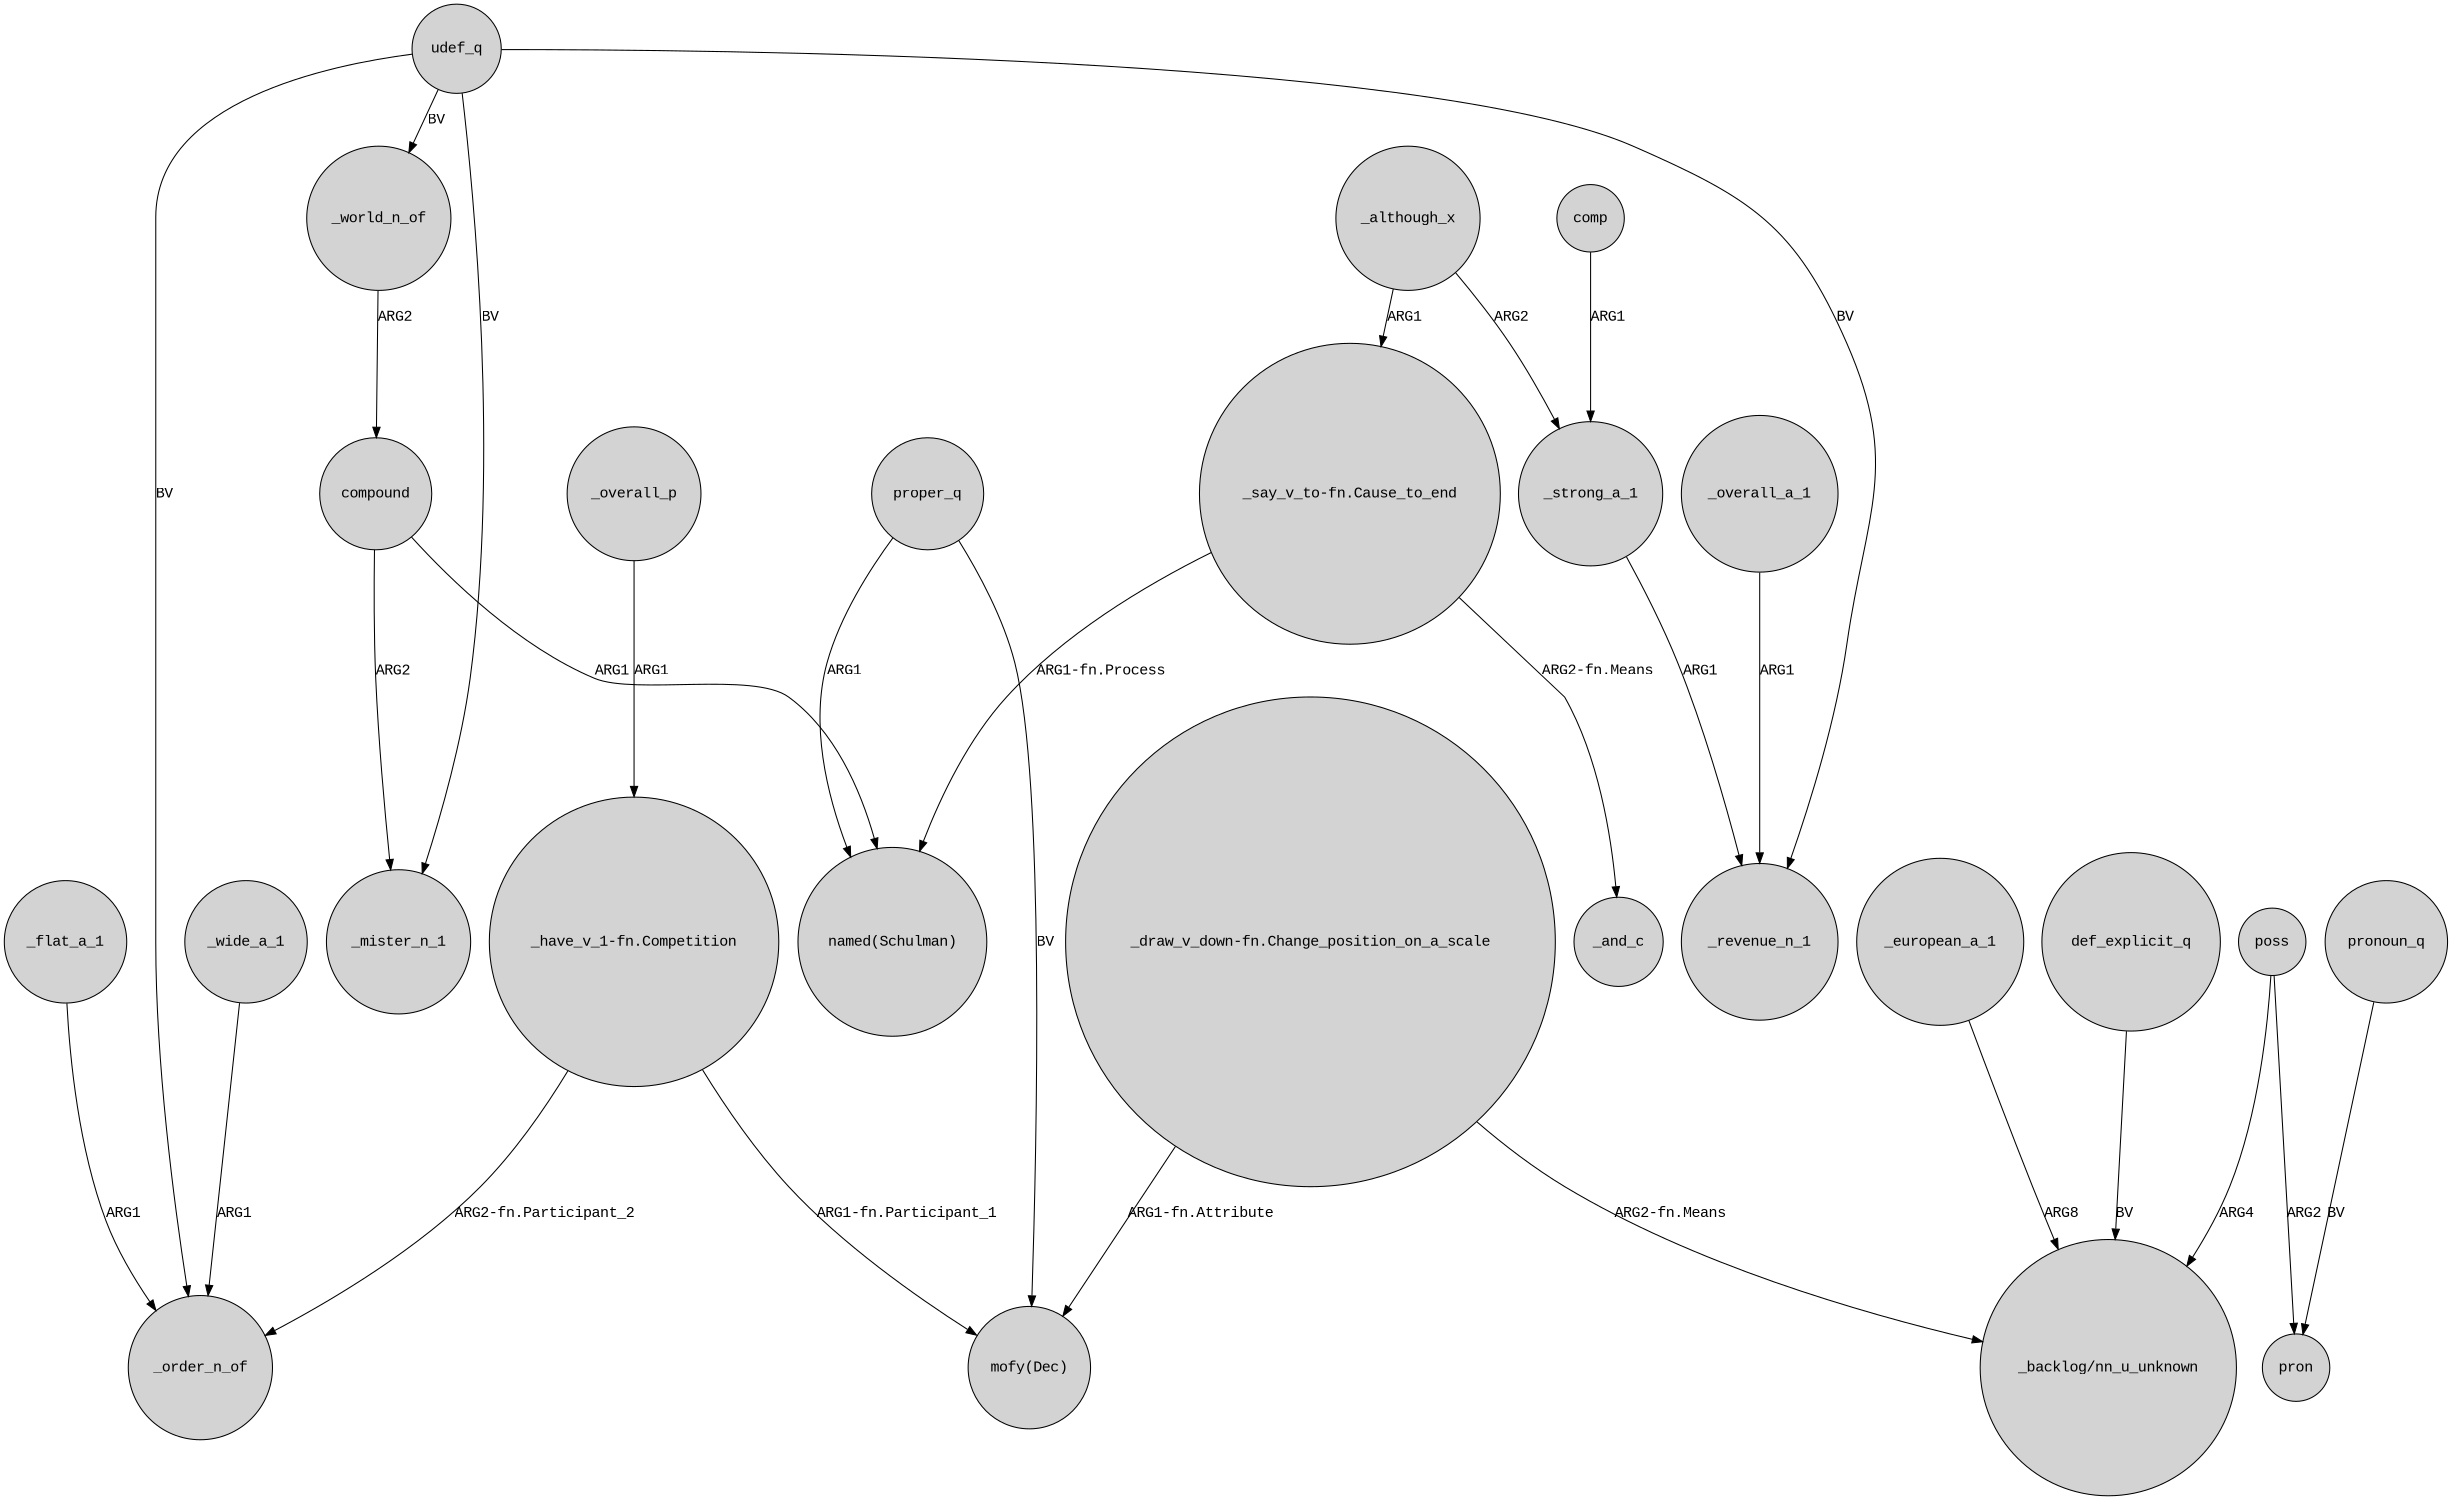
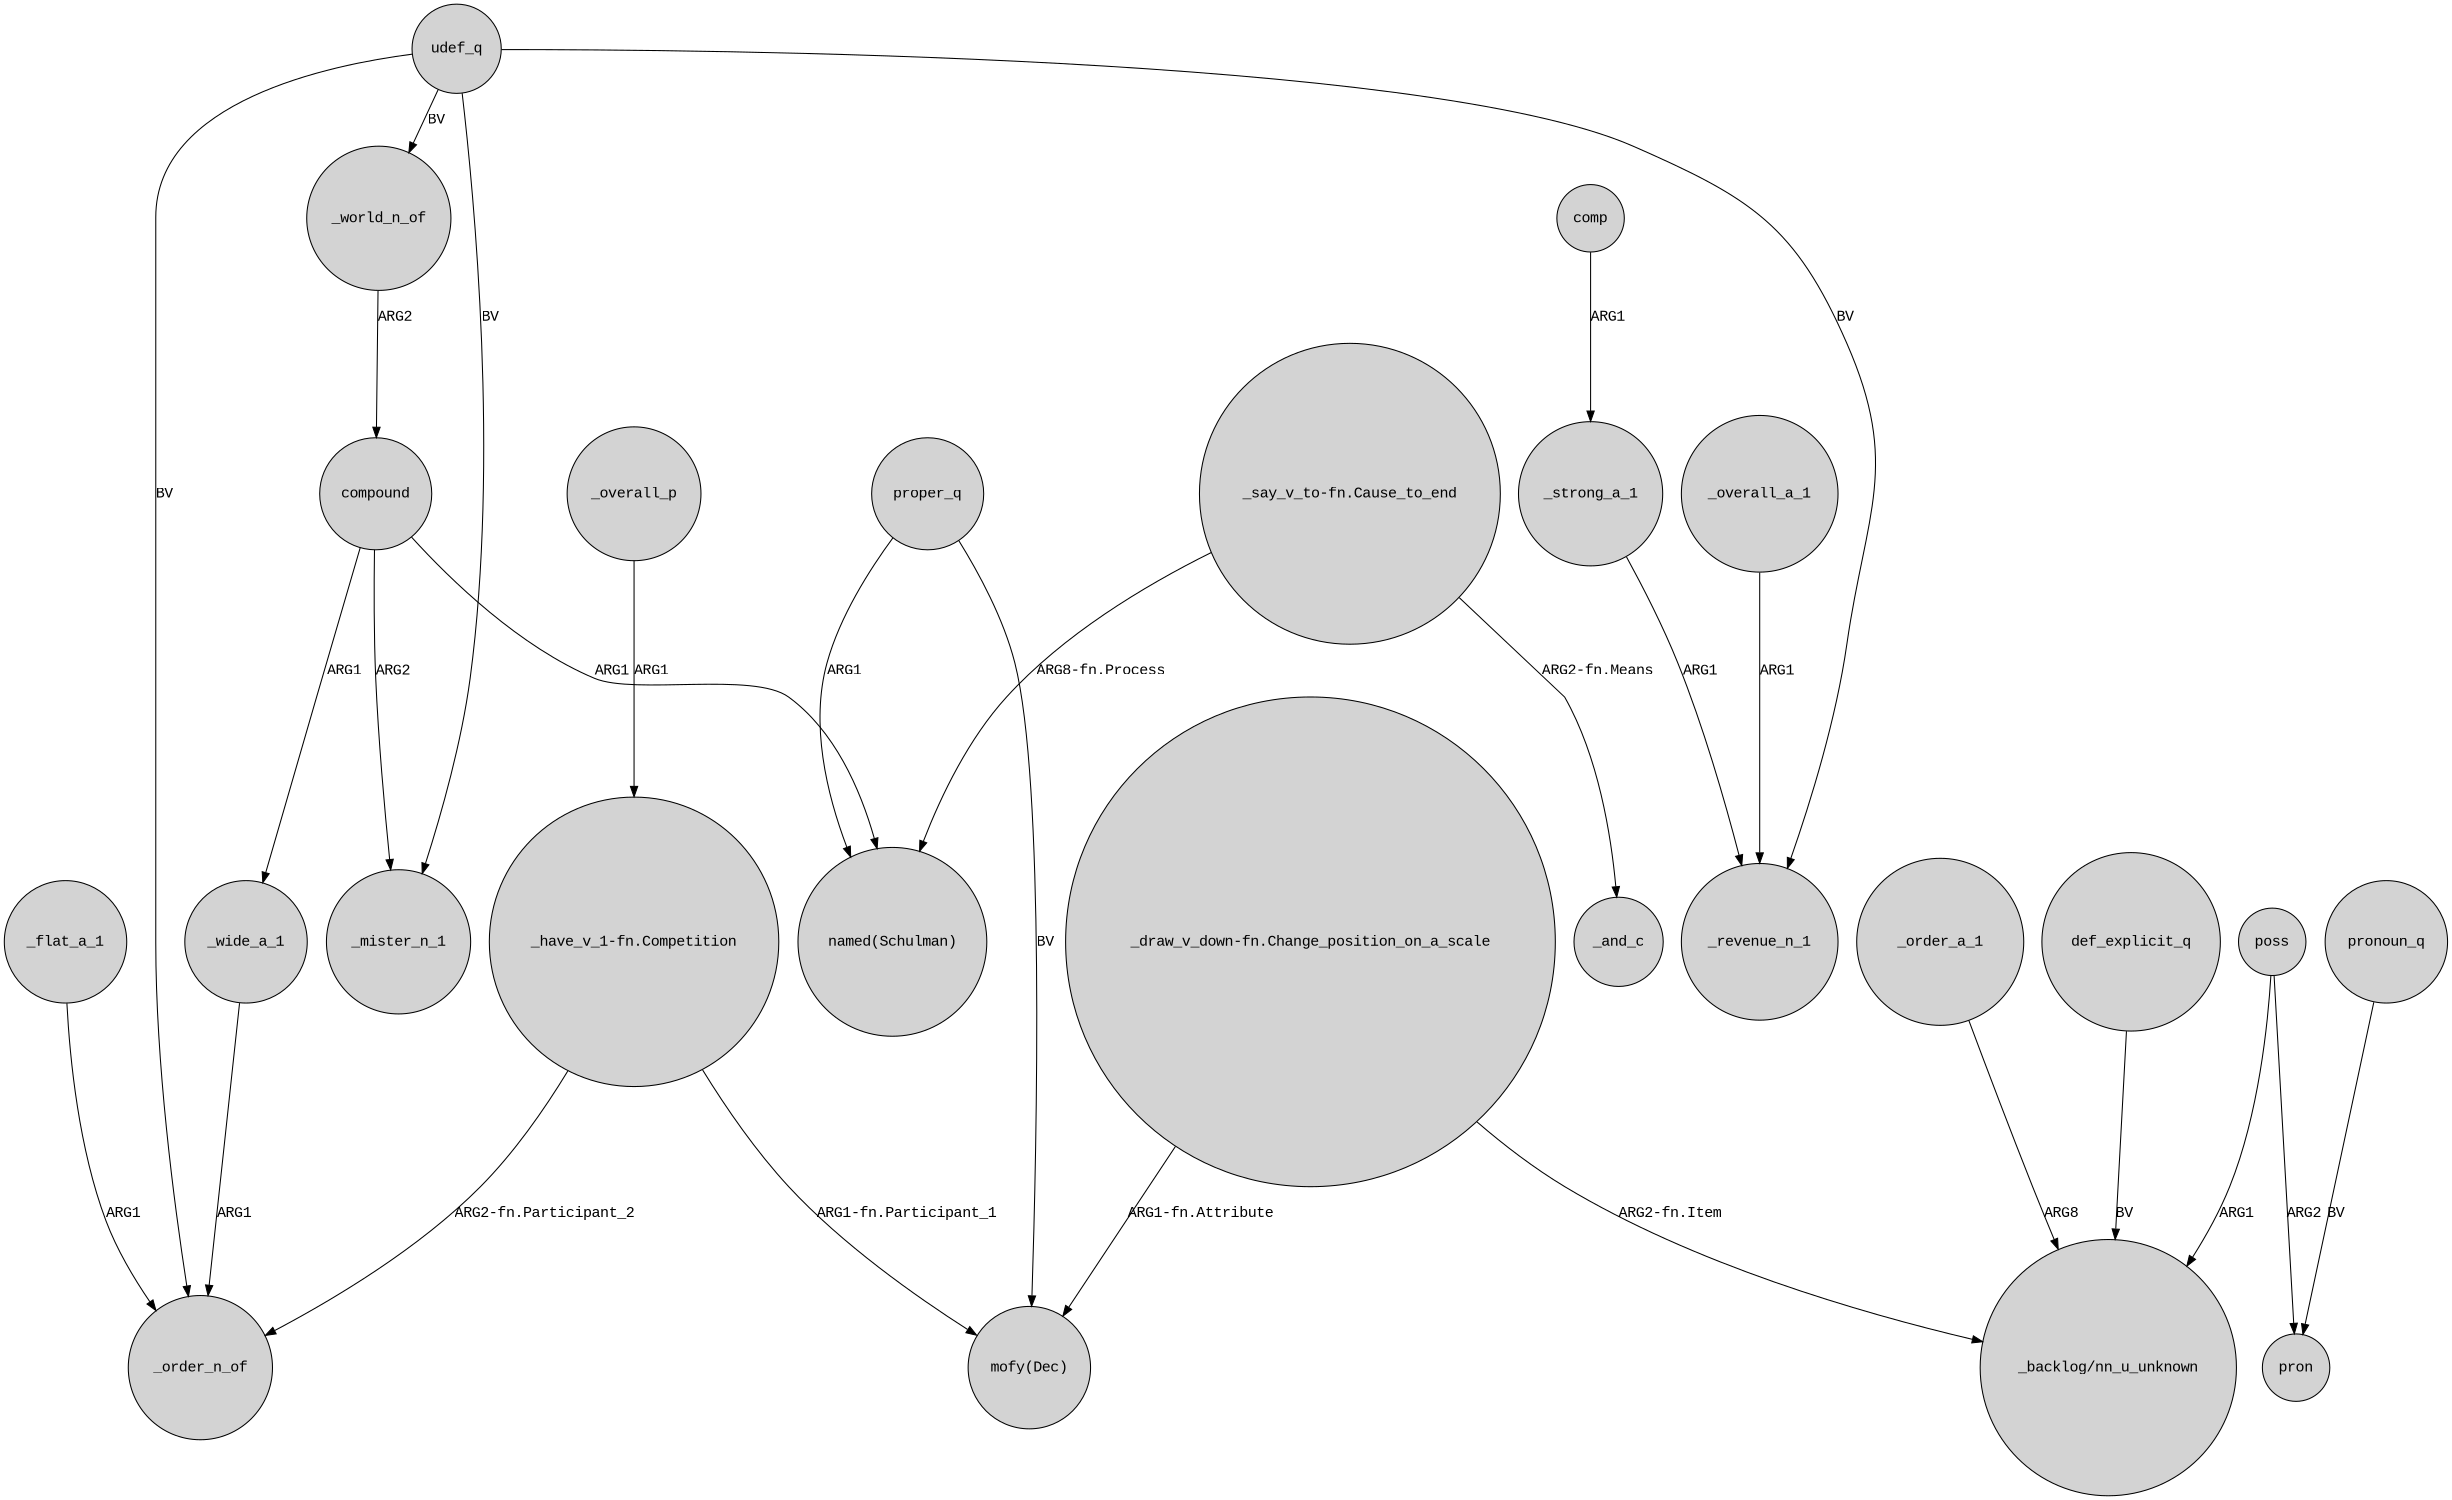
node "_although_x": removed
edge "_say_v_to-fn.Cause_to_end" -> "named(Schulman)": label "ARG1-fn.Process" -> "ARG8-fn.Process"
edge "compound" -> "_wide_a_1": added, label "ARG1"
node "_european_a_1": label "_european_a_1" -> "_order_a_1"
edge "_draw_v_down-fn.Change_position_on_a_scale" -> "_backlog/nn_u_unknown": label "ARG2-fn.Means" -> "ARG2-fn.Item"
edge "poss" -> "_backlog/nn_u_unknown": label "ARG4" -> "ARG1"
